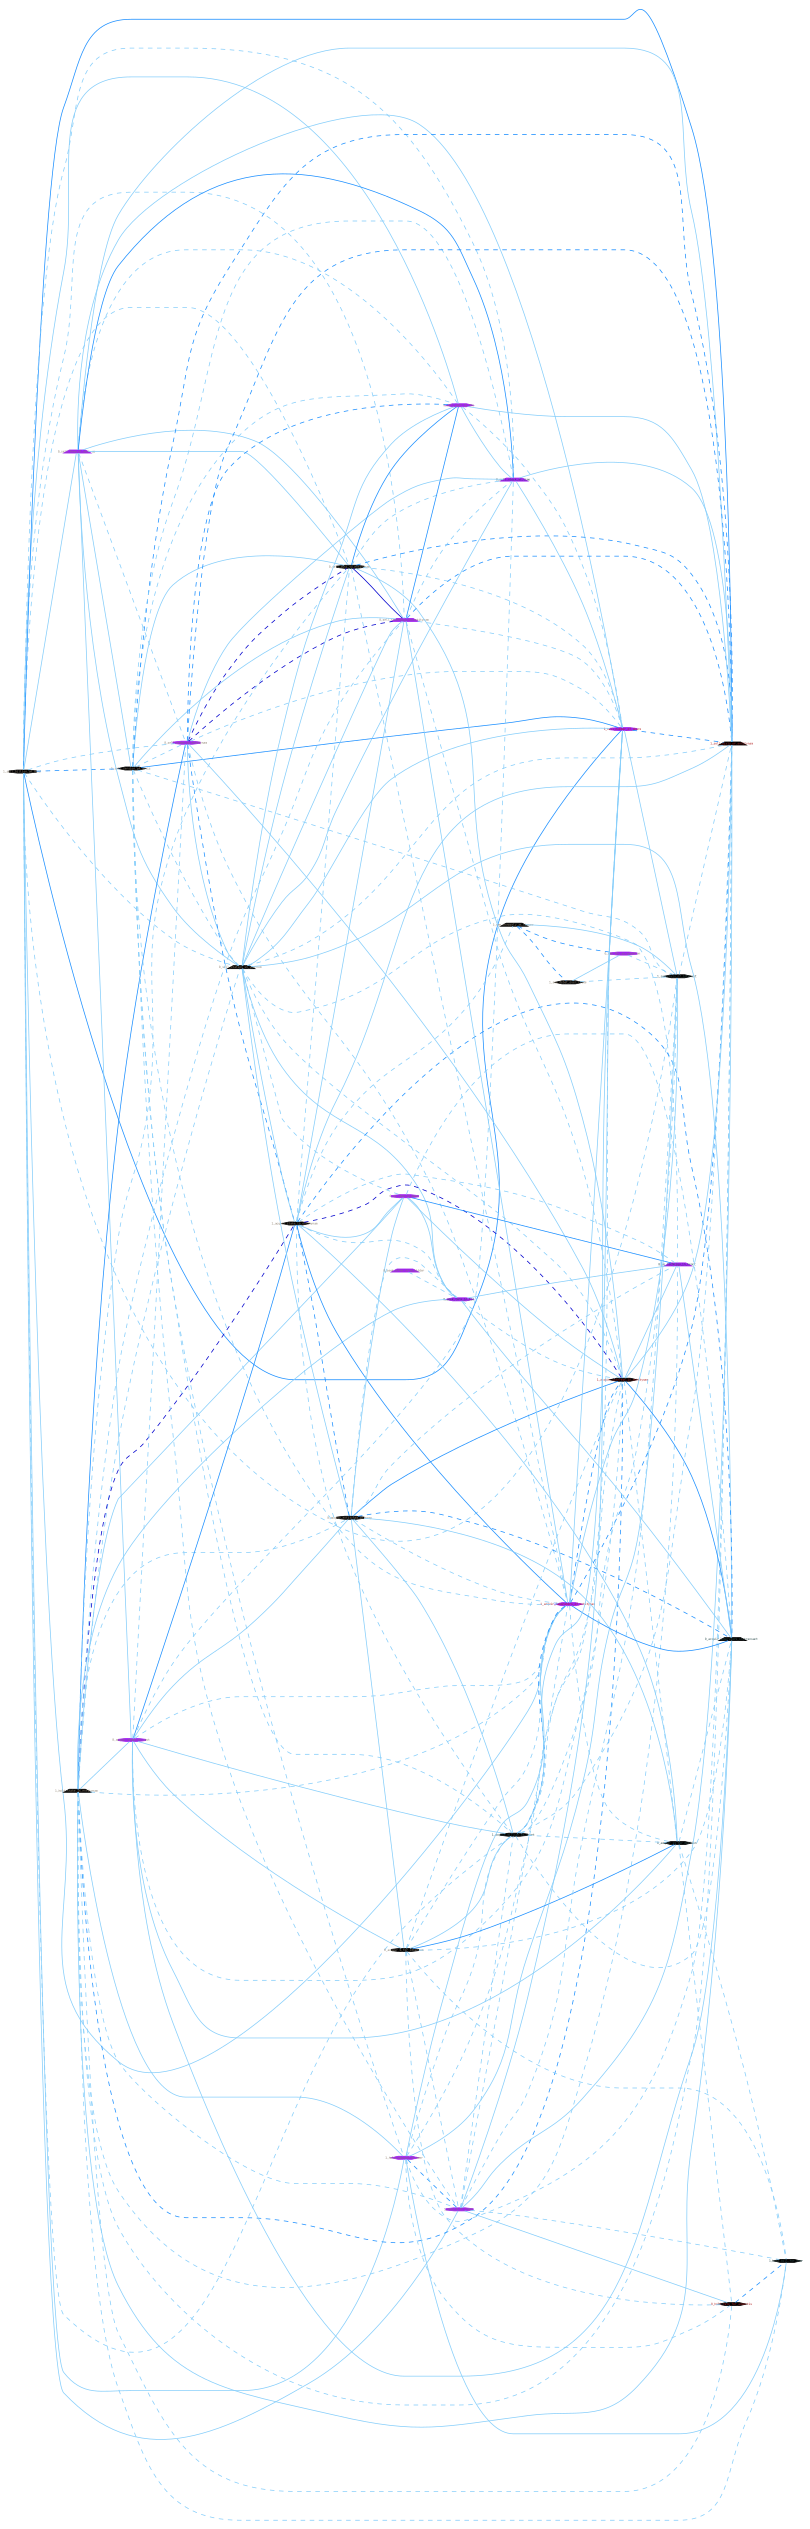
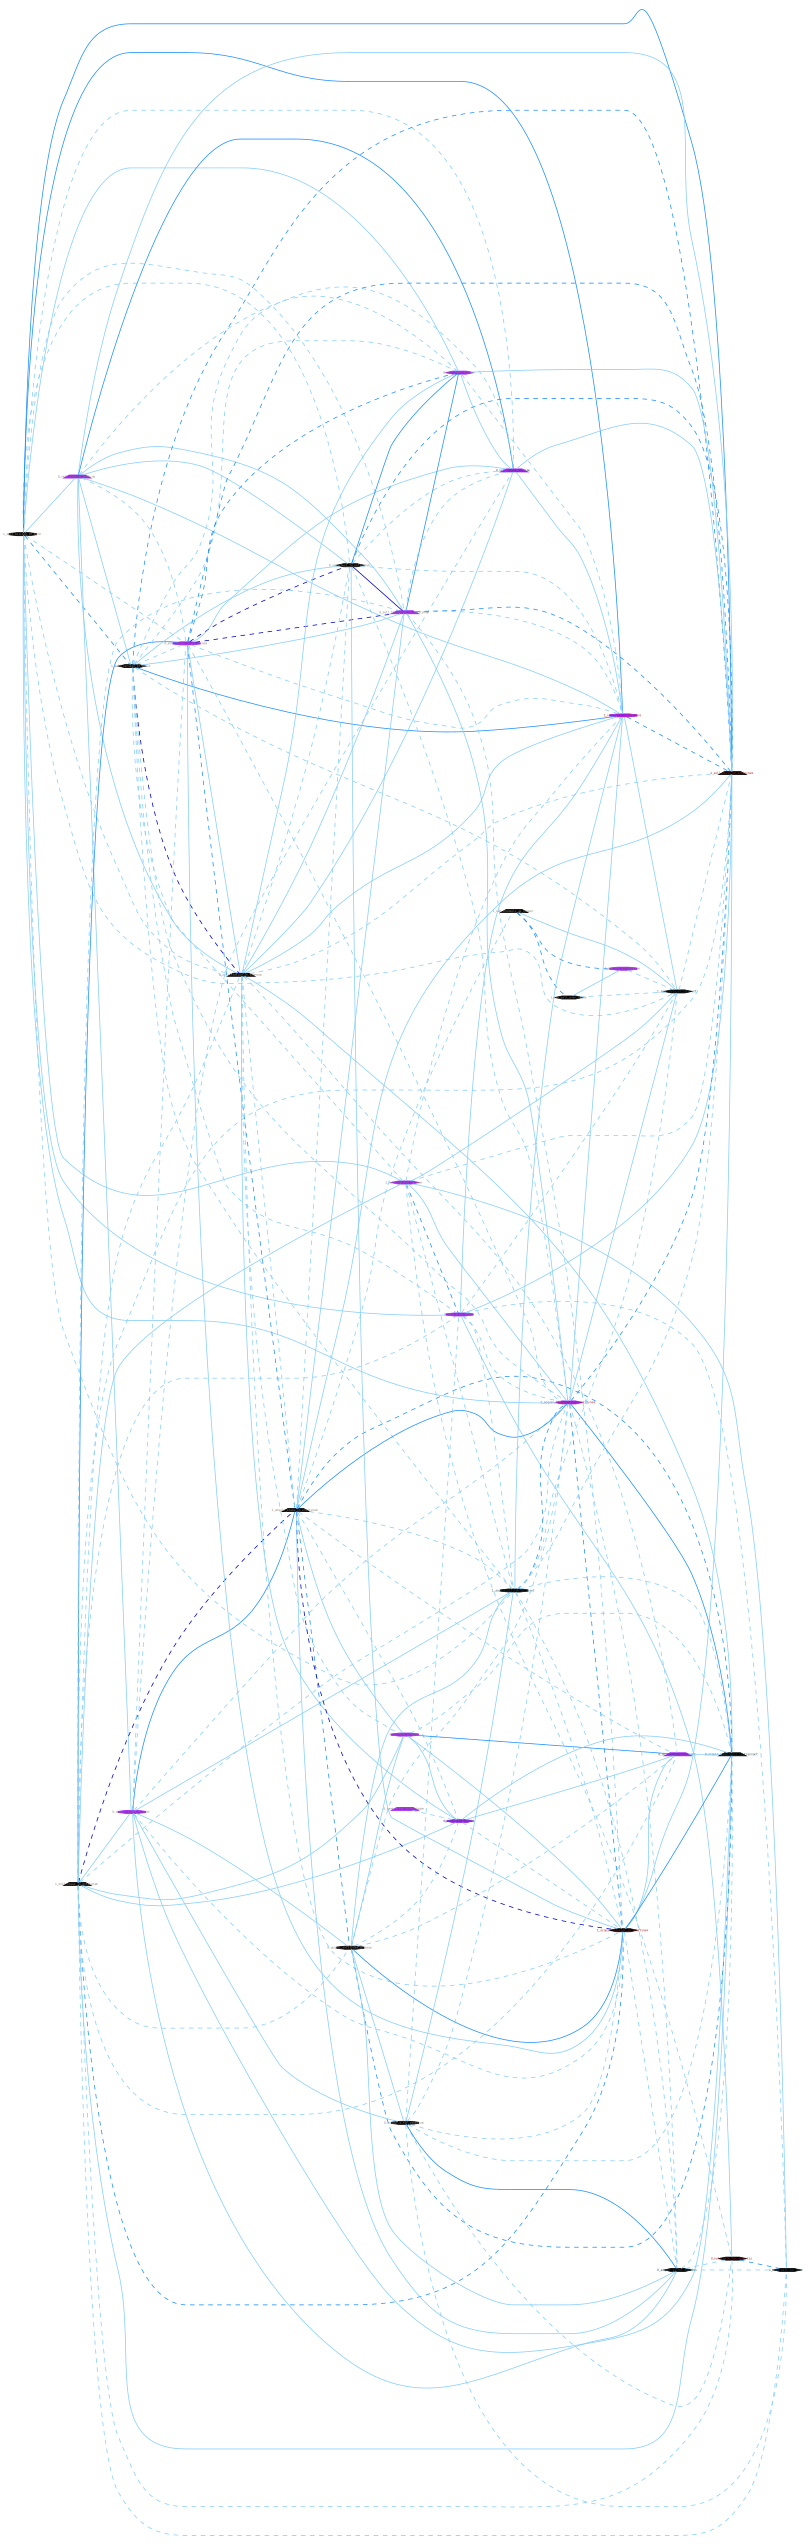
node "0_sell_busi_to_entitynam": shape octagon -> hexagon
edge "0_sell_busi_to_entitynam" -- "0_sell_station_in_yearnum": style solid -> dashed
edge "1_sell_version_of_devic" -- "0_sell_station_in_yearnum": color #87cefa -> #0000cd
node "1_see_debat_over_trade": label "1_see_debat_over_trade" -> "1_see_sell_over_trade"
edge "0_sell_station_in_yearnum" -- "1_acquir_stake_in_entitynam": style solid -> dashed
edge "0_sell_busi_to_entitynam" -- "1_hold_stake_in_entitynam": removed
node "1_acquir_stake_in_entitynam": shape hexagon -> trapezium
edge "0_sell_station_in_yearnum" -- "0_acquir_entitynam_in_swap": removed
